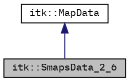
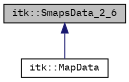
edge "itk::SmapsData_2_6" -> "itk::MapData": reversed
